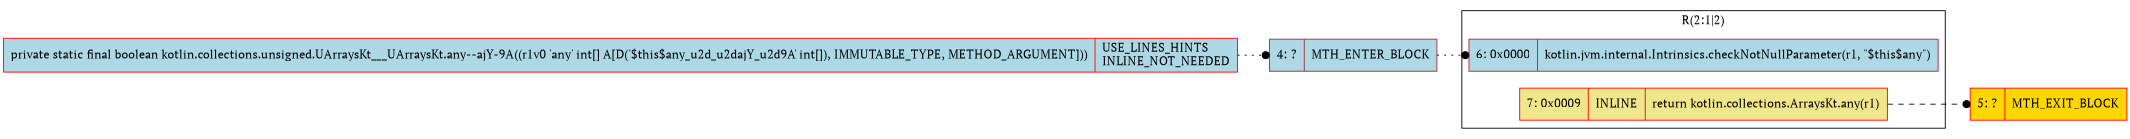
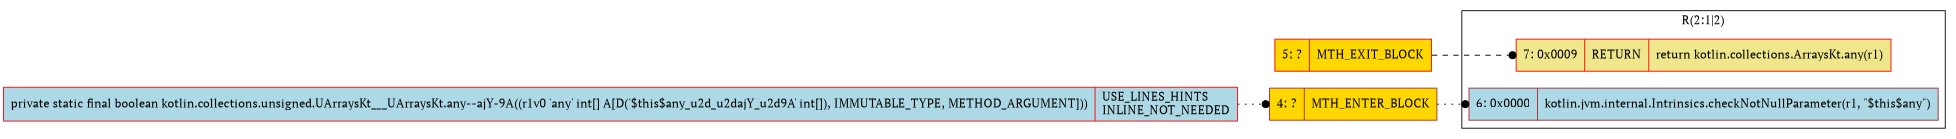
node "4: ?": fillcolor lightblue -> gold
node "7: 0x0009": text "INLINE" -> "RETURN"
edge "7: 0x0009" -> "5: ?": reversed
